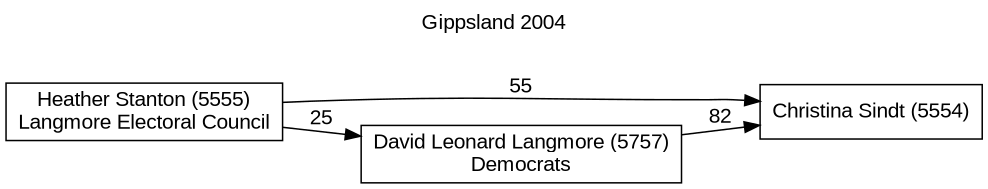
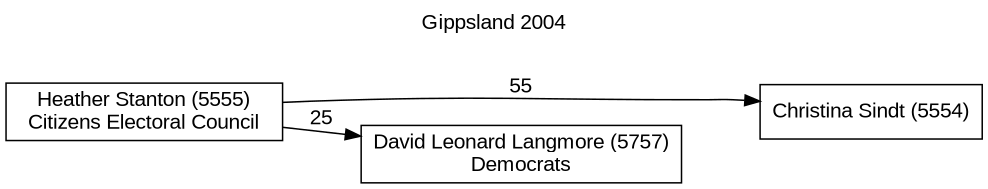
node "Heather Stanton (5555) Langmore Electoral Council": label "Heather Stanton (5555) Langmore Electoral Council" -> "Heather Stanton (5555) Citizens Electoral Council"
edge "David Leonard Langmore (5757) Democrats" -> "Christina Sindt (5554)": removed, label "82"
